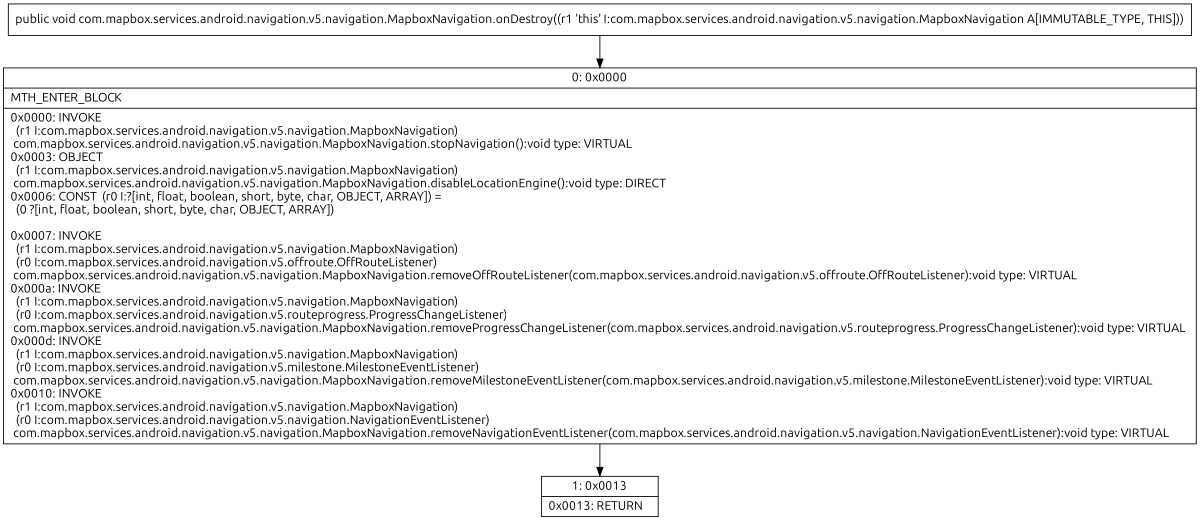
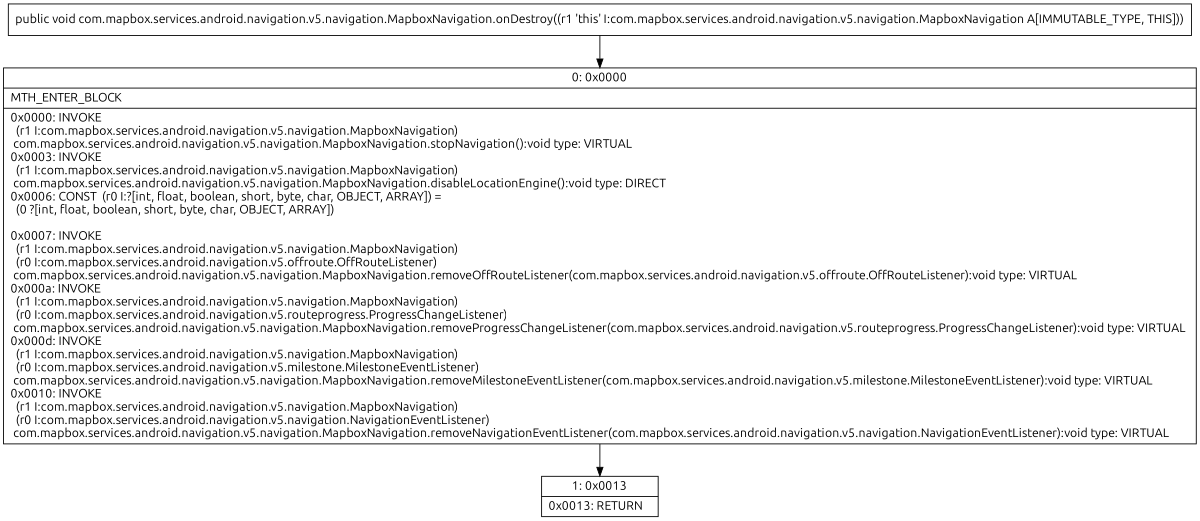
node "0: 0x0000": text "0x0003: OBJECT" -> "0x0003: INVOKE"
